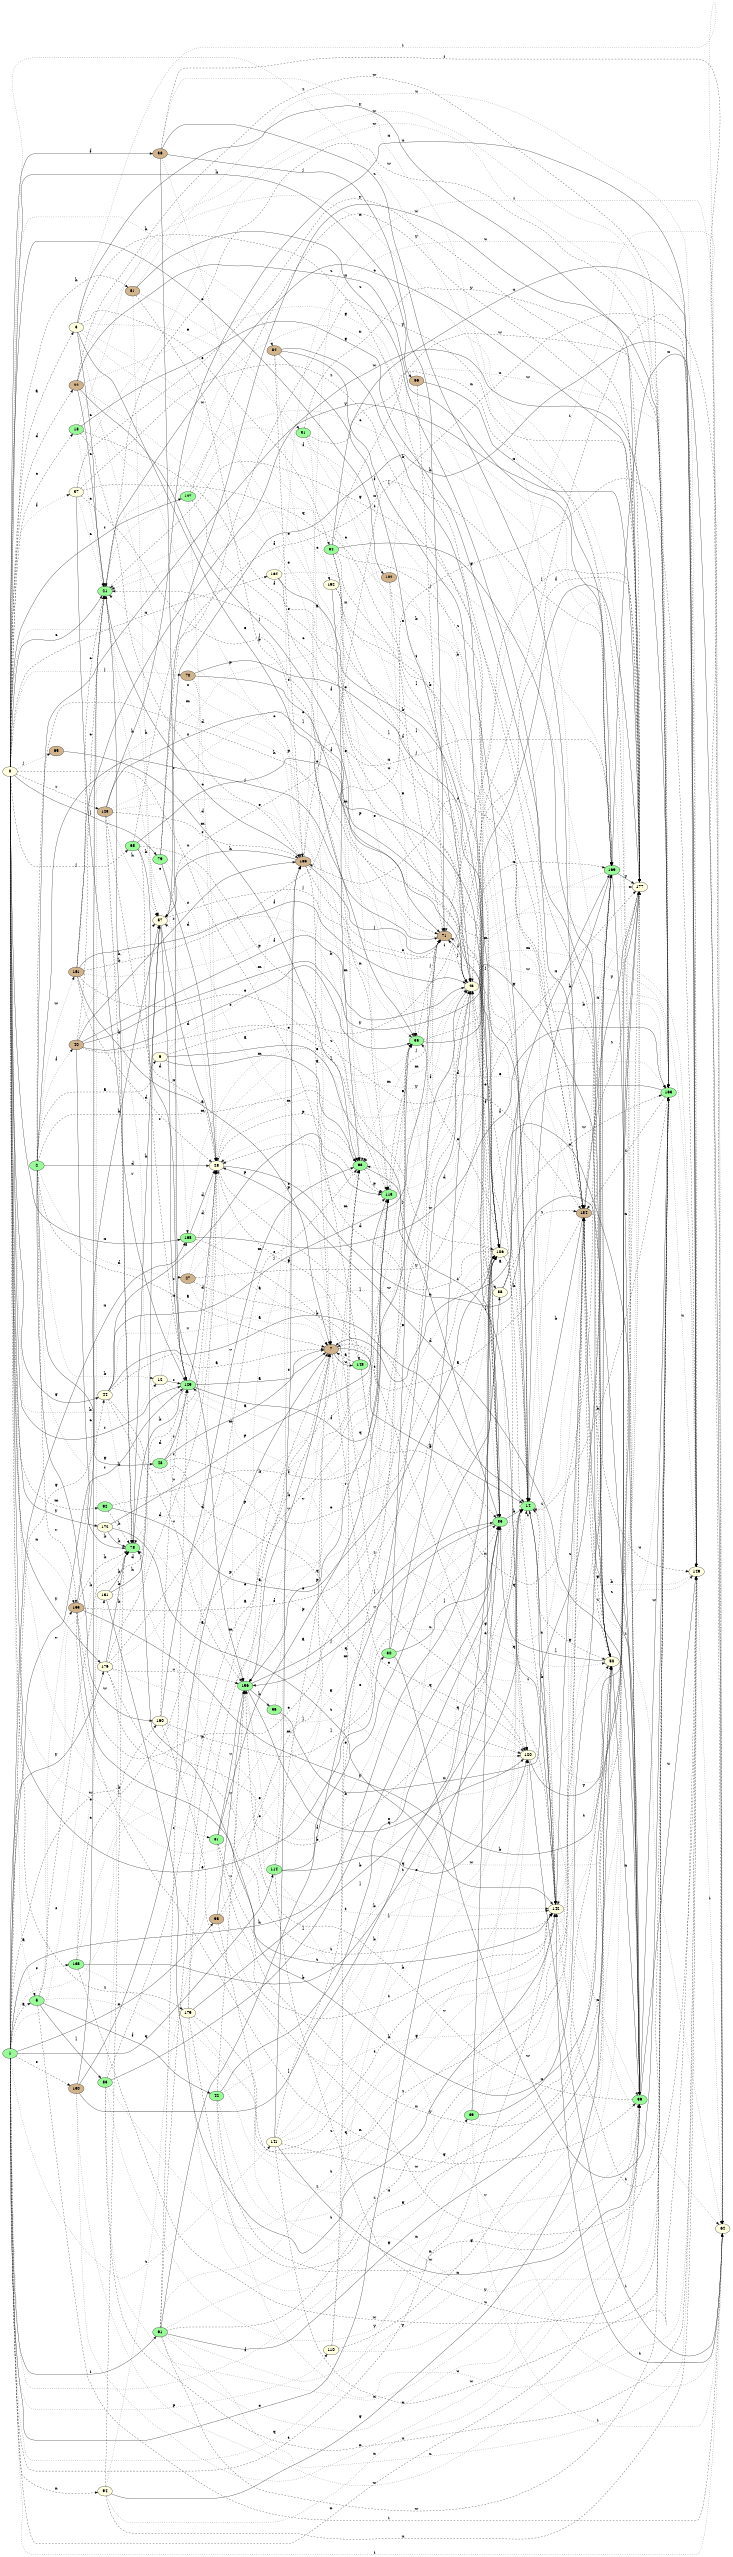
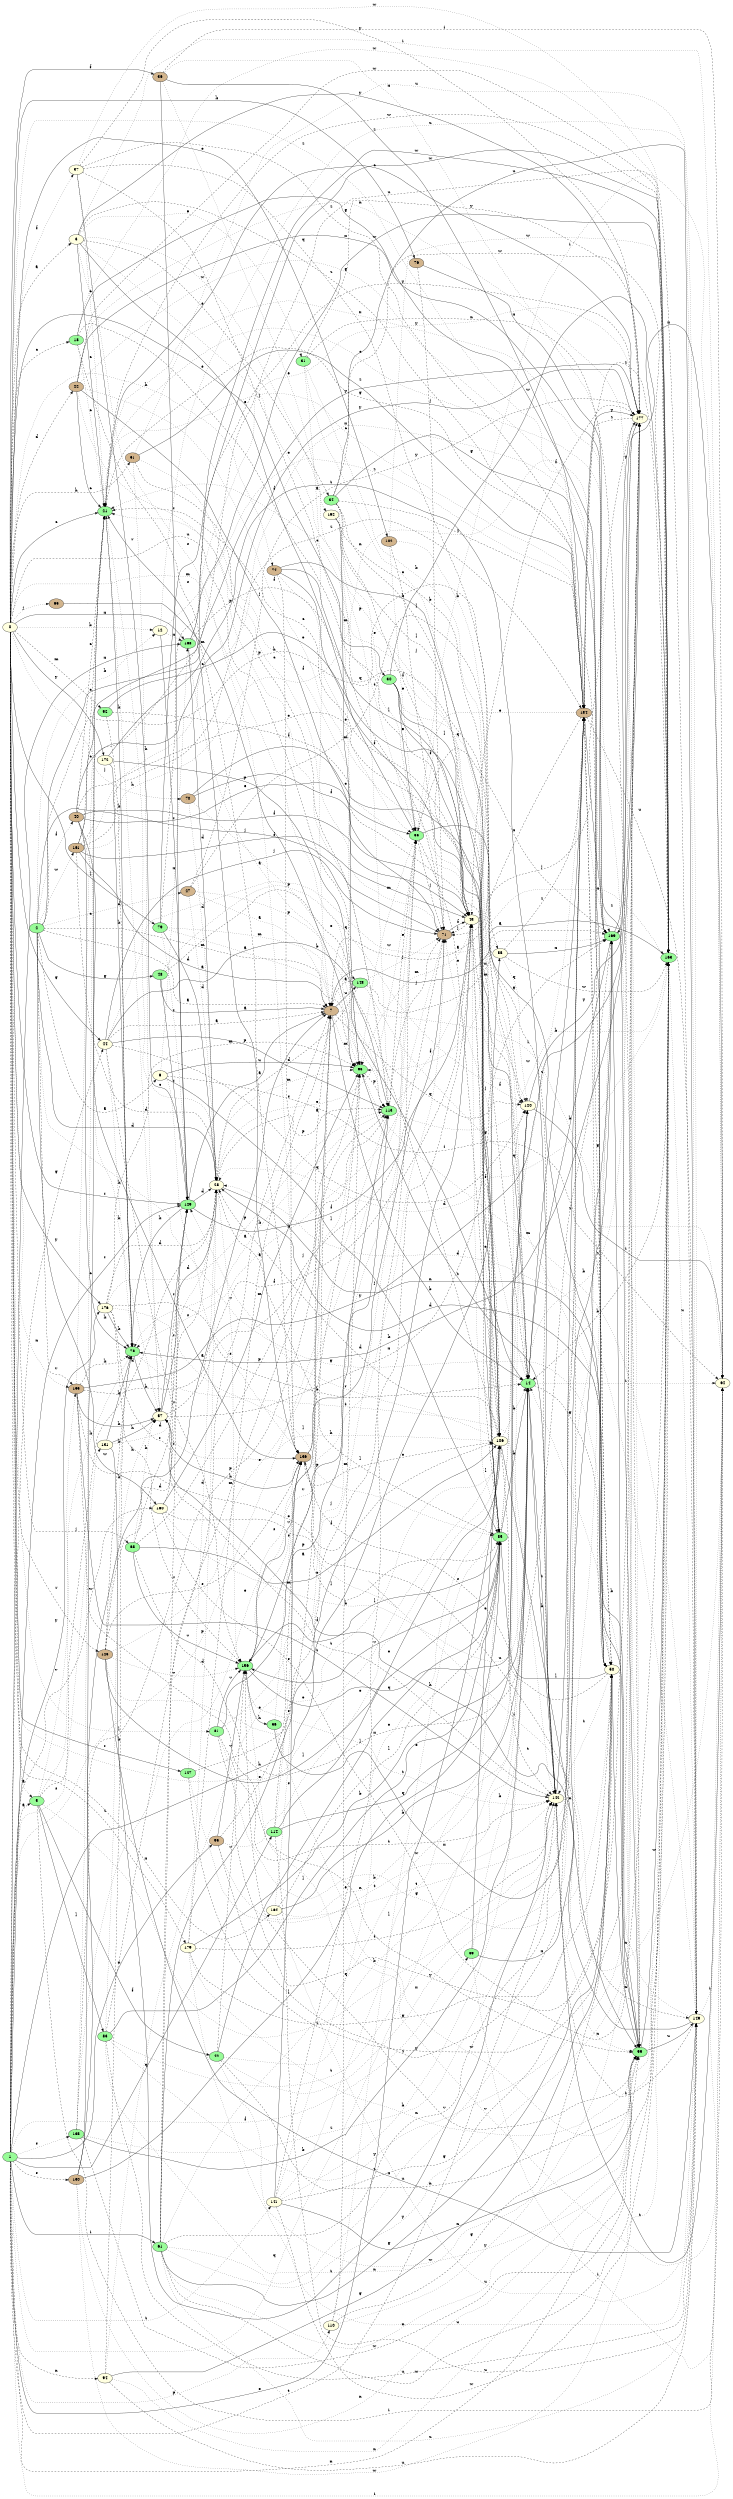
node "54": label "54" -> "74"
node "66": label "66" -> "76"
edge "36" -> "71": removed, label "j"
edge "6" -> "93": label "m" -> "u"
